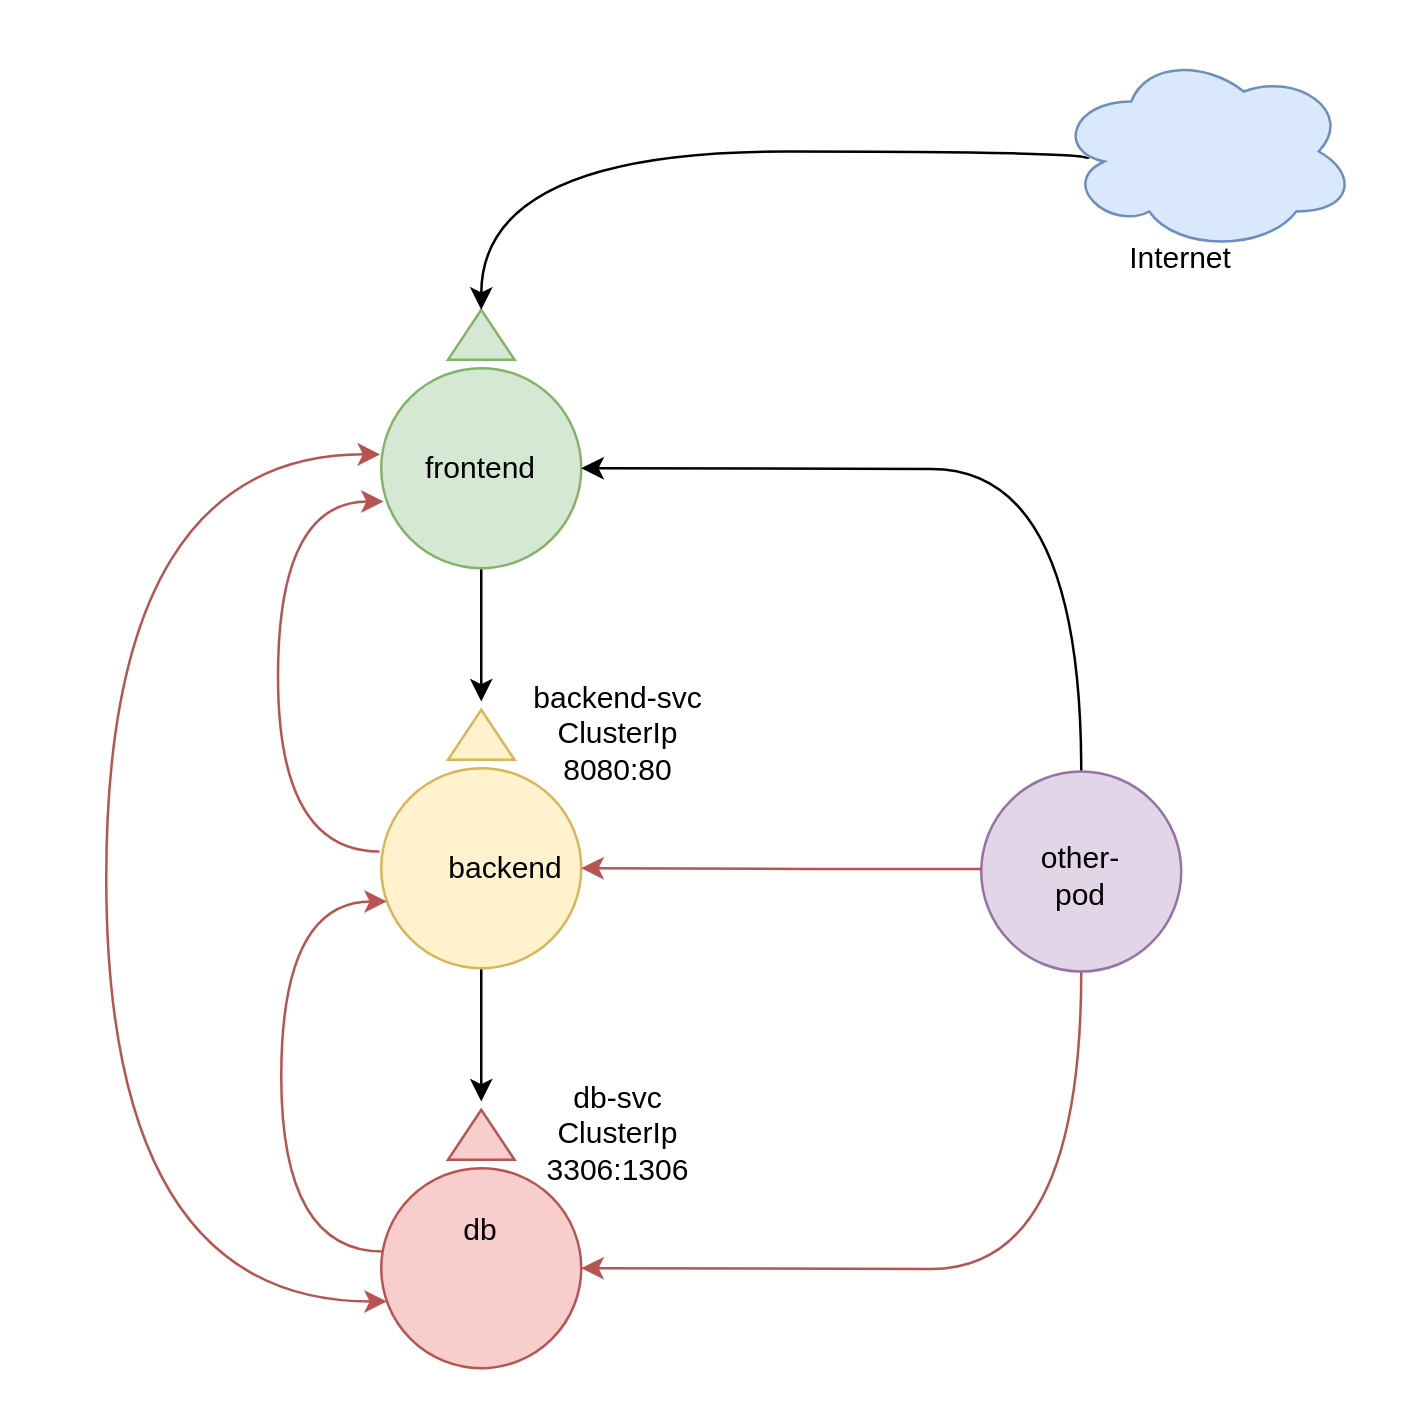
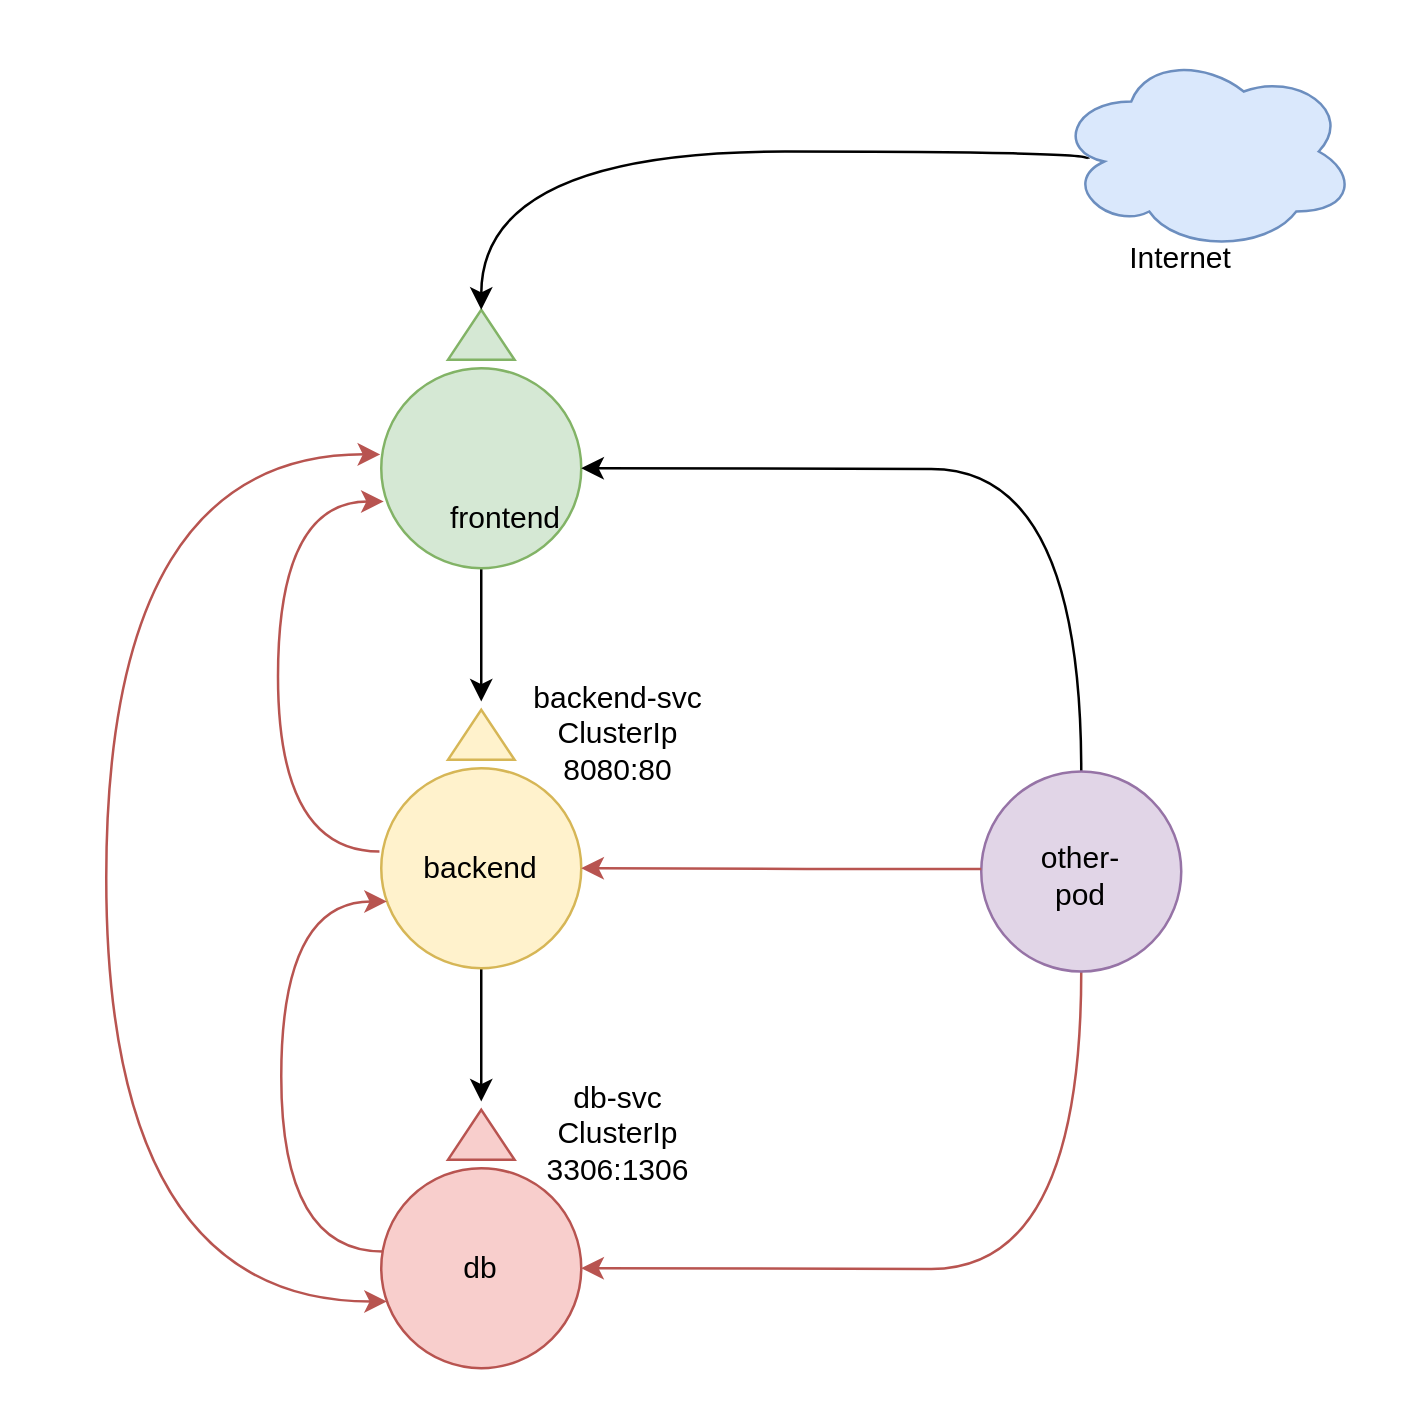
node "frontend": moved (481, 468) -> (506, 518)
node "backend": moved (506, 868) -> (481, 868)
node "db": moved (481, 1230) -> (481, 1268)
